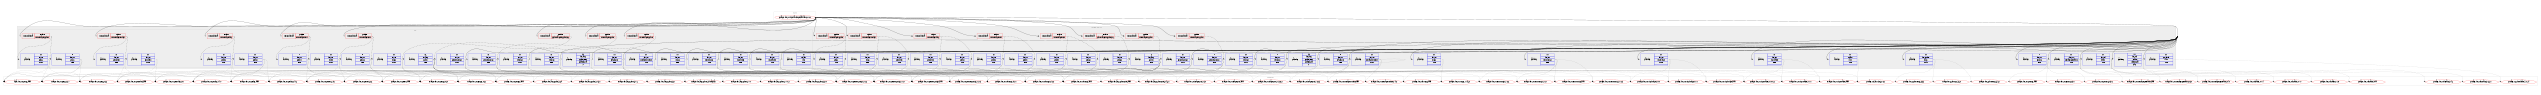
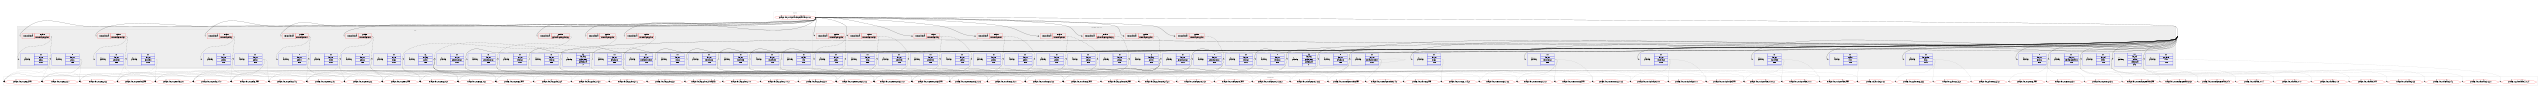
node "alpha://dev-ros/genpy-9999": label "alpha://dev-ros/genpy-9999" -> "portage://dev-ros/genpy-9999"
node "portage://dev-util/cmake-3.13.5": added
